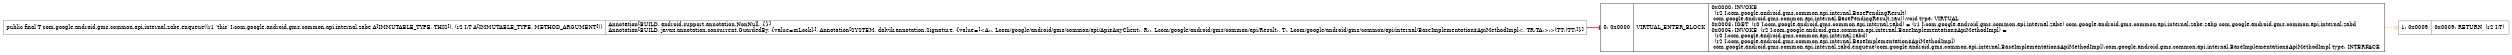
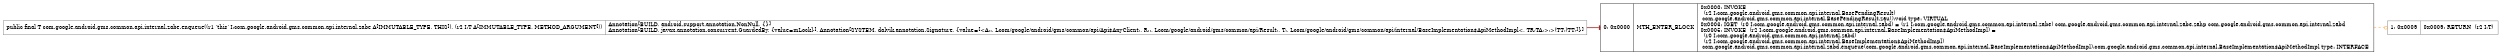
node "0: 0x0000": text "VIRTUAL_ENTER_BLOCK" -> "MTH_ENTER_BLOCK"
